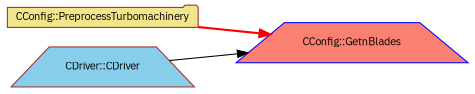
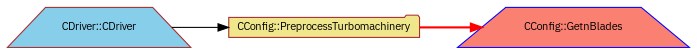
edge "CDriver::CDriver" -> "CConfig::GetnBlades": now "CDriver::CDriver" -> "CConfig::PreprocessTurbomachinery"
